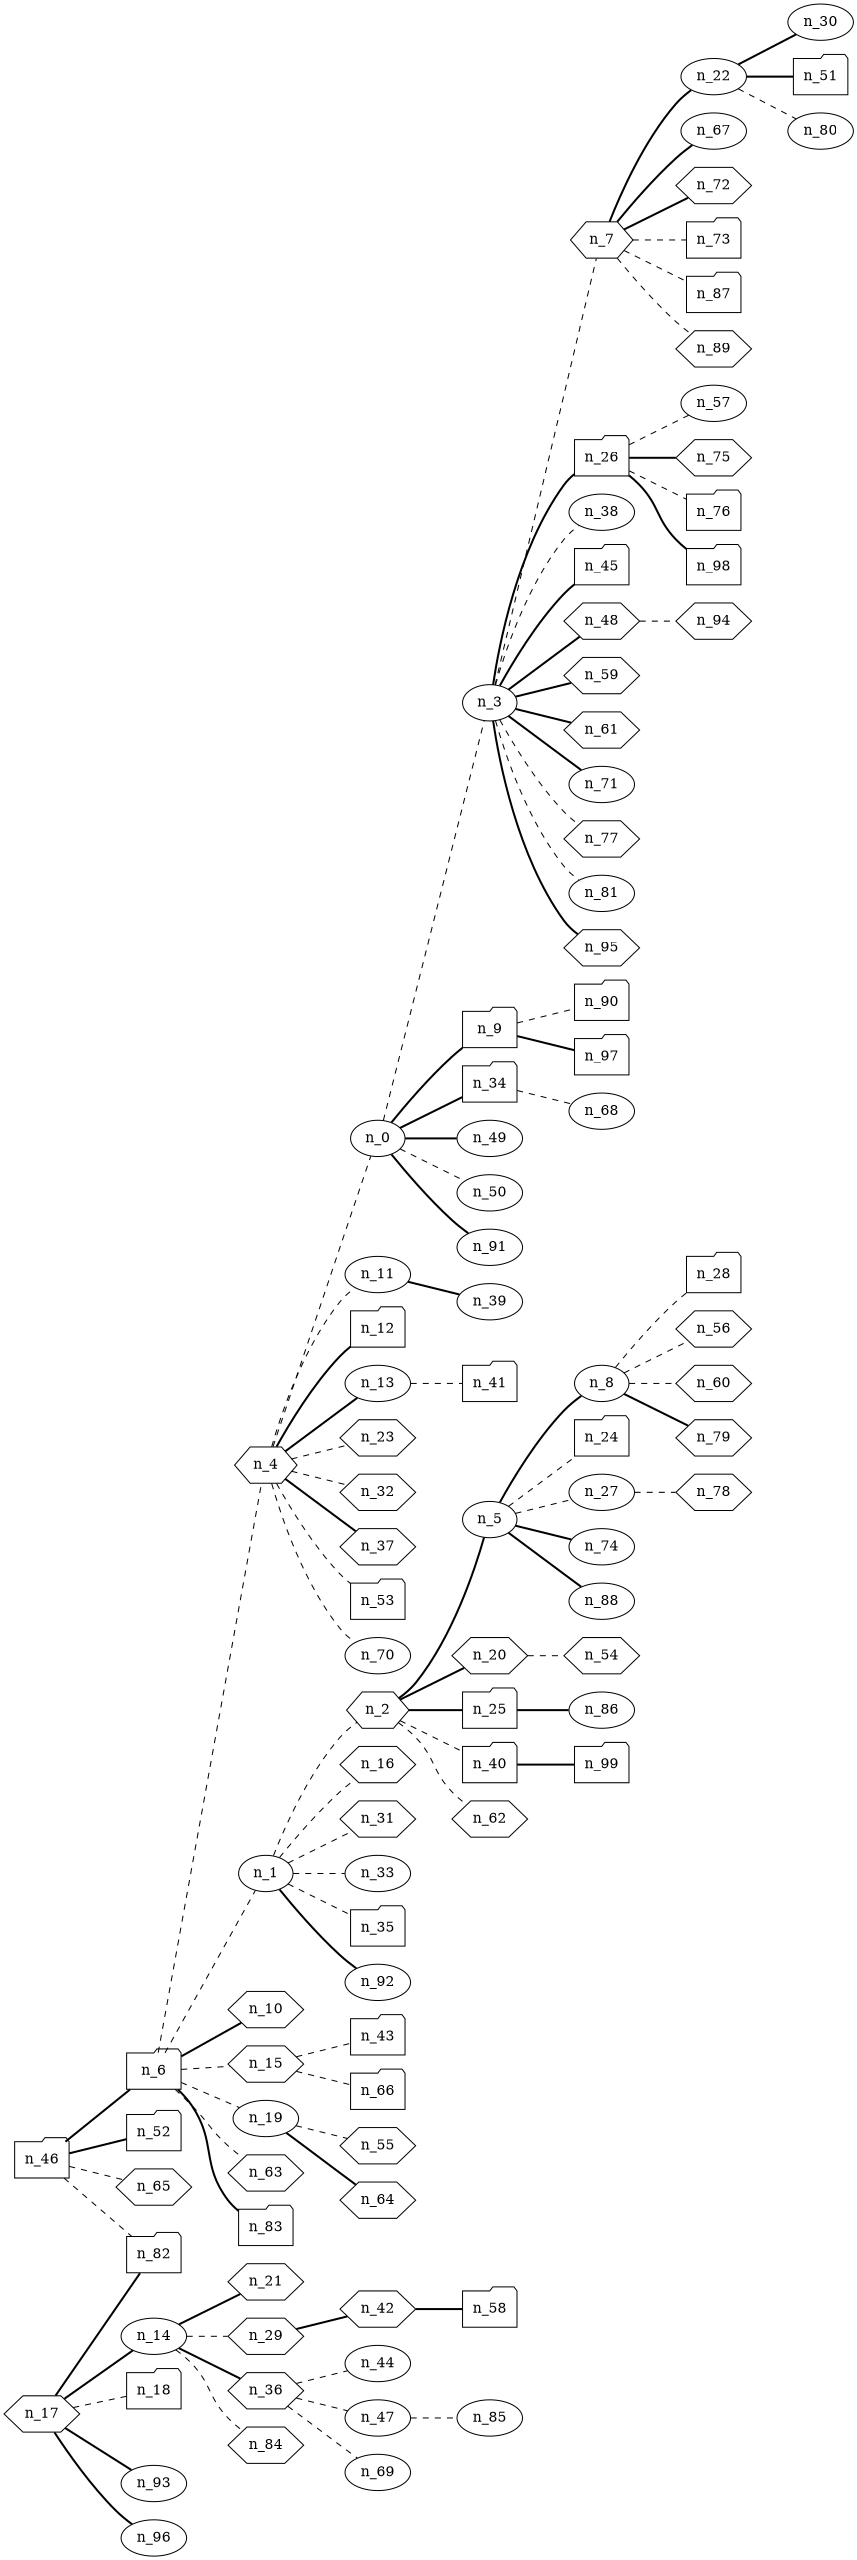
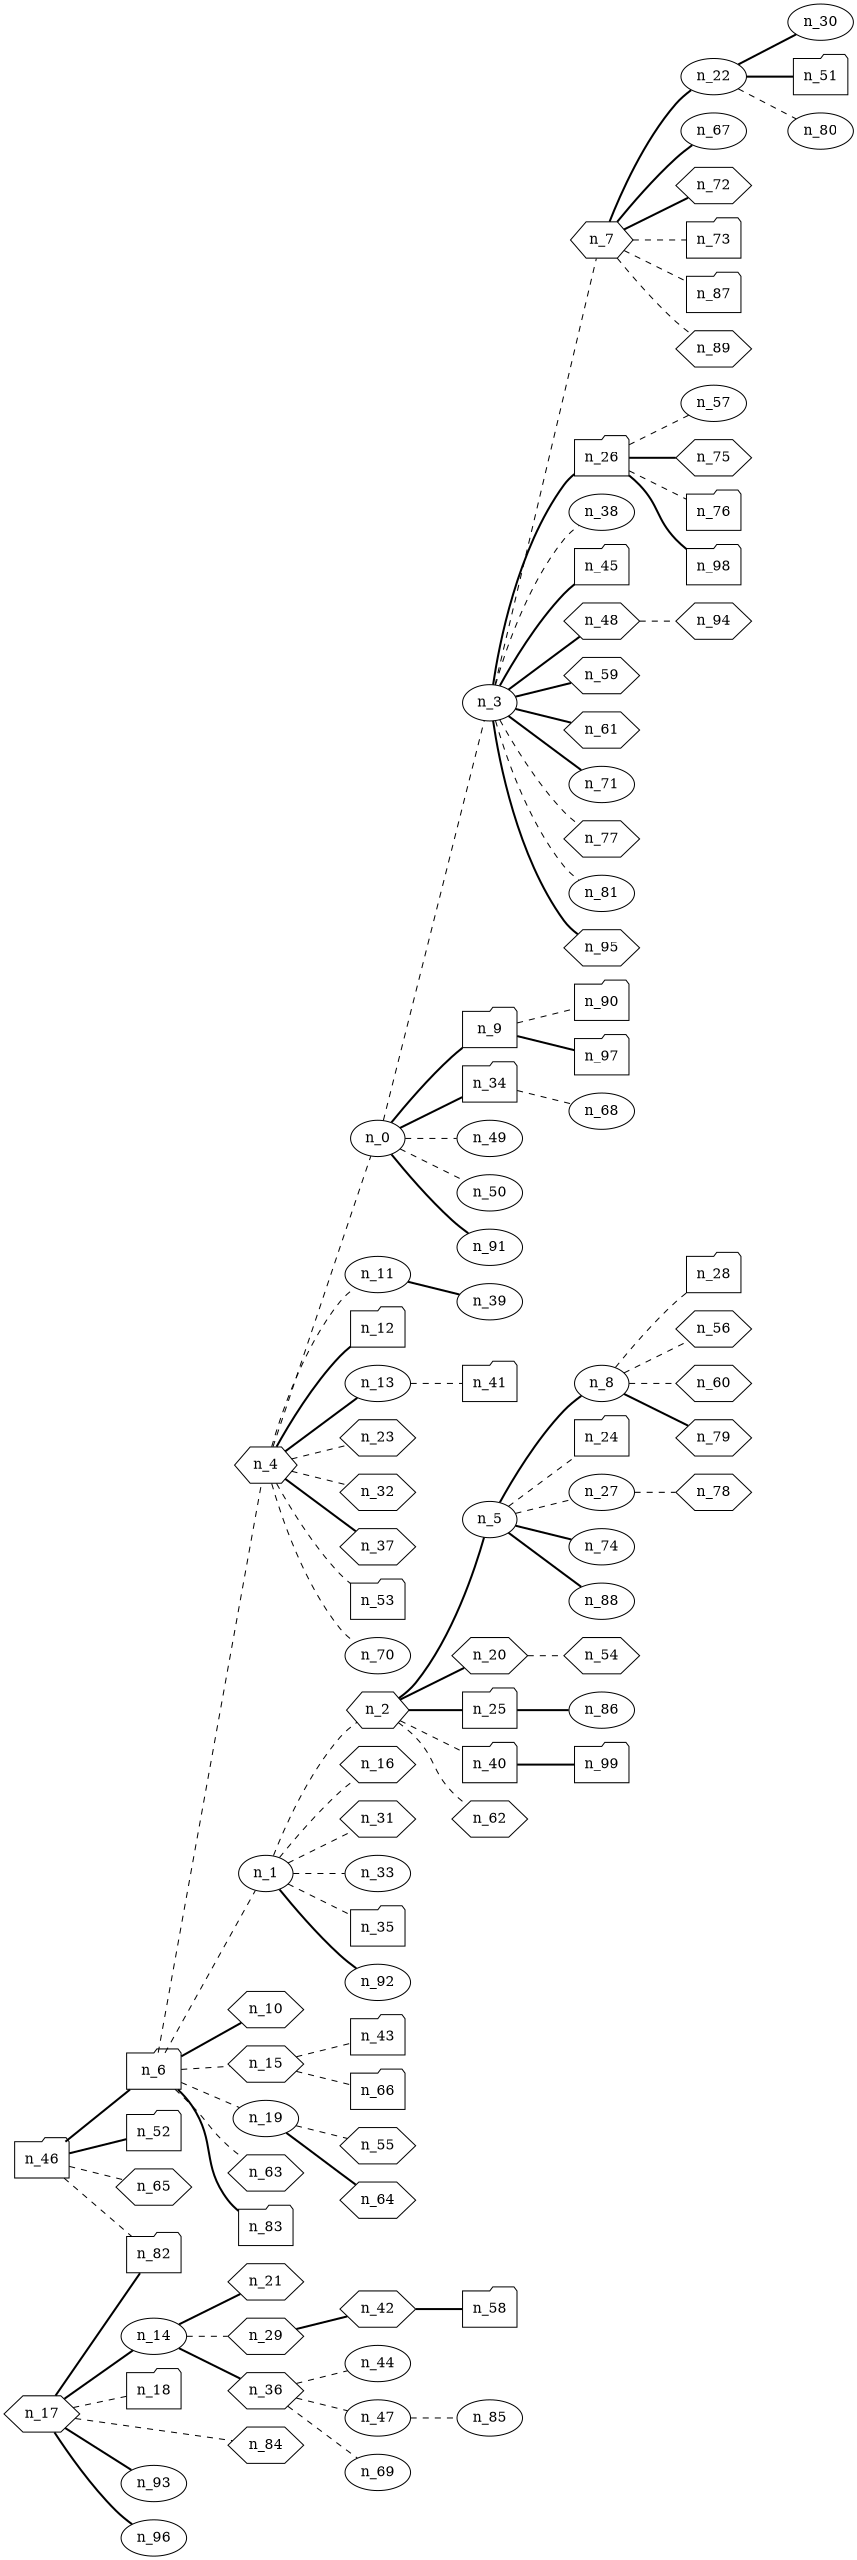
edge "n_0" -- "n_49": style bold -> dashed
edge "n_14" -- "n_84": now "n_17" -- "n_84"
